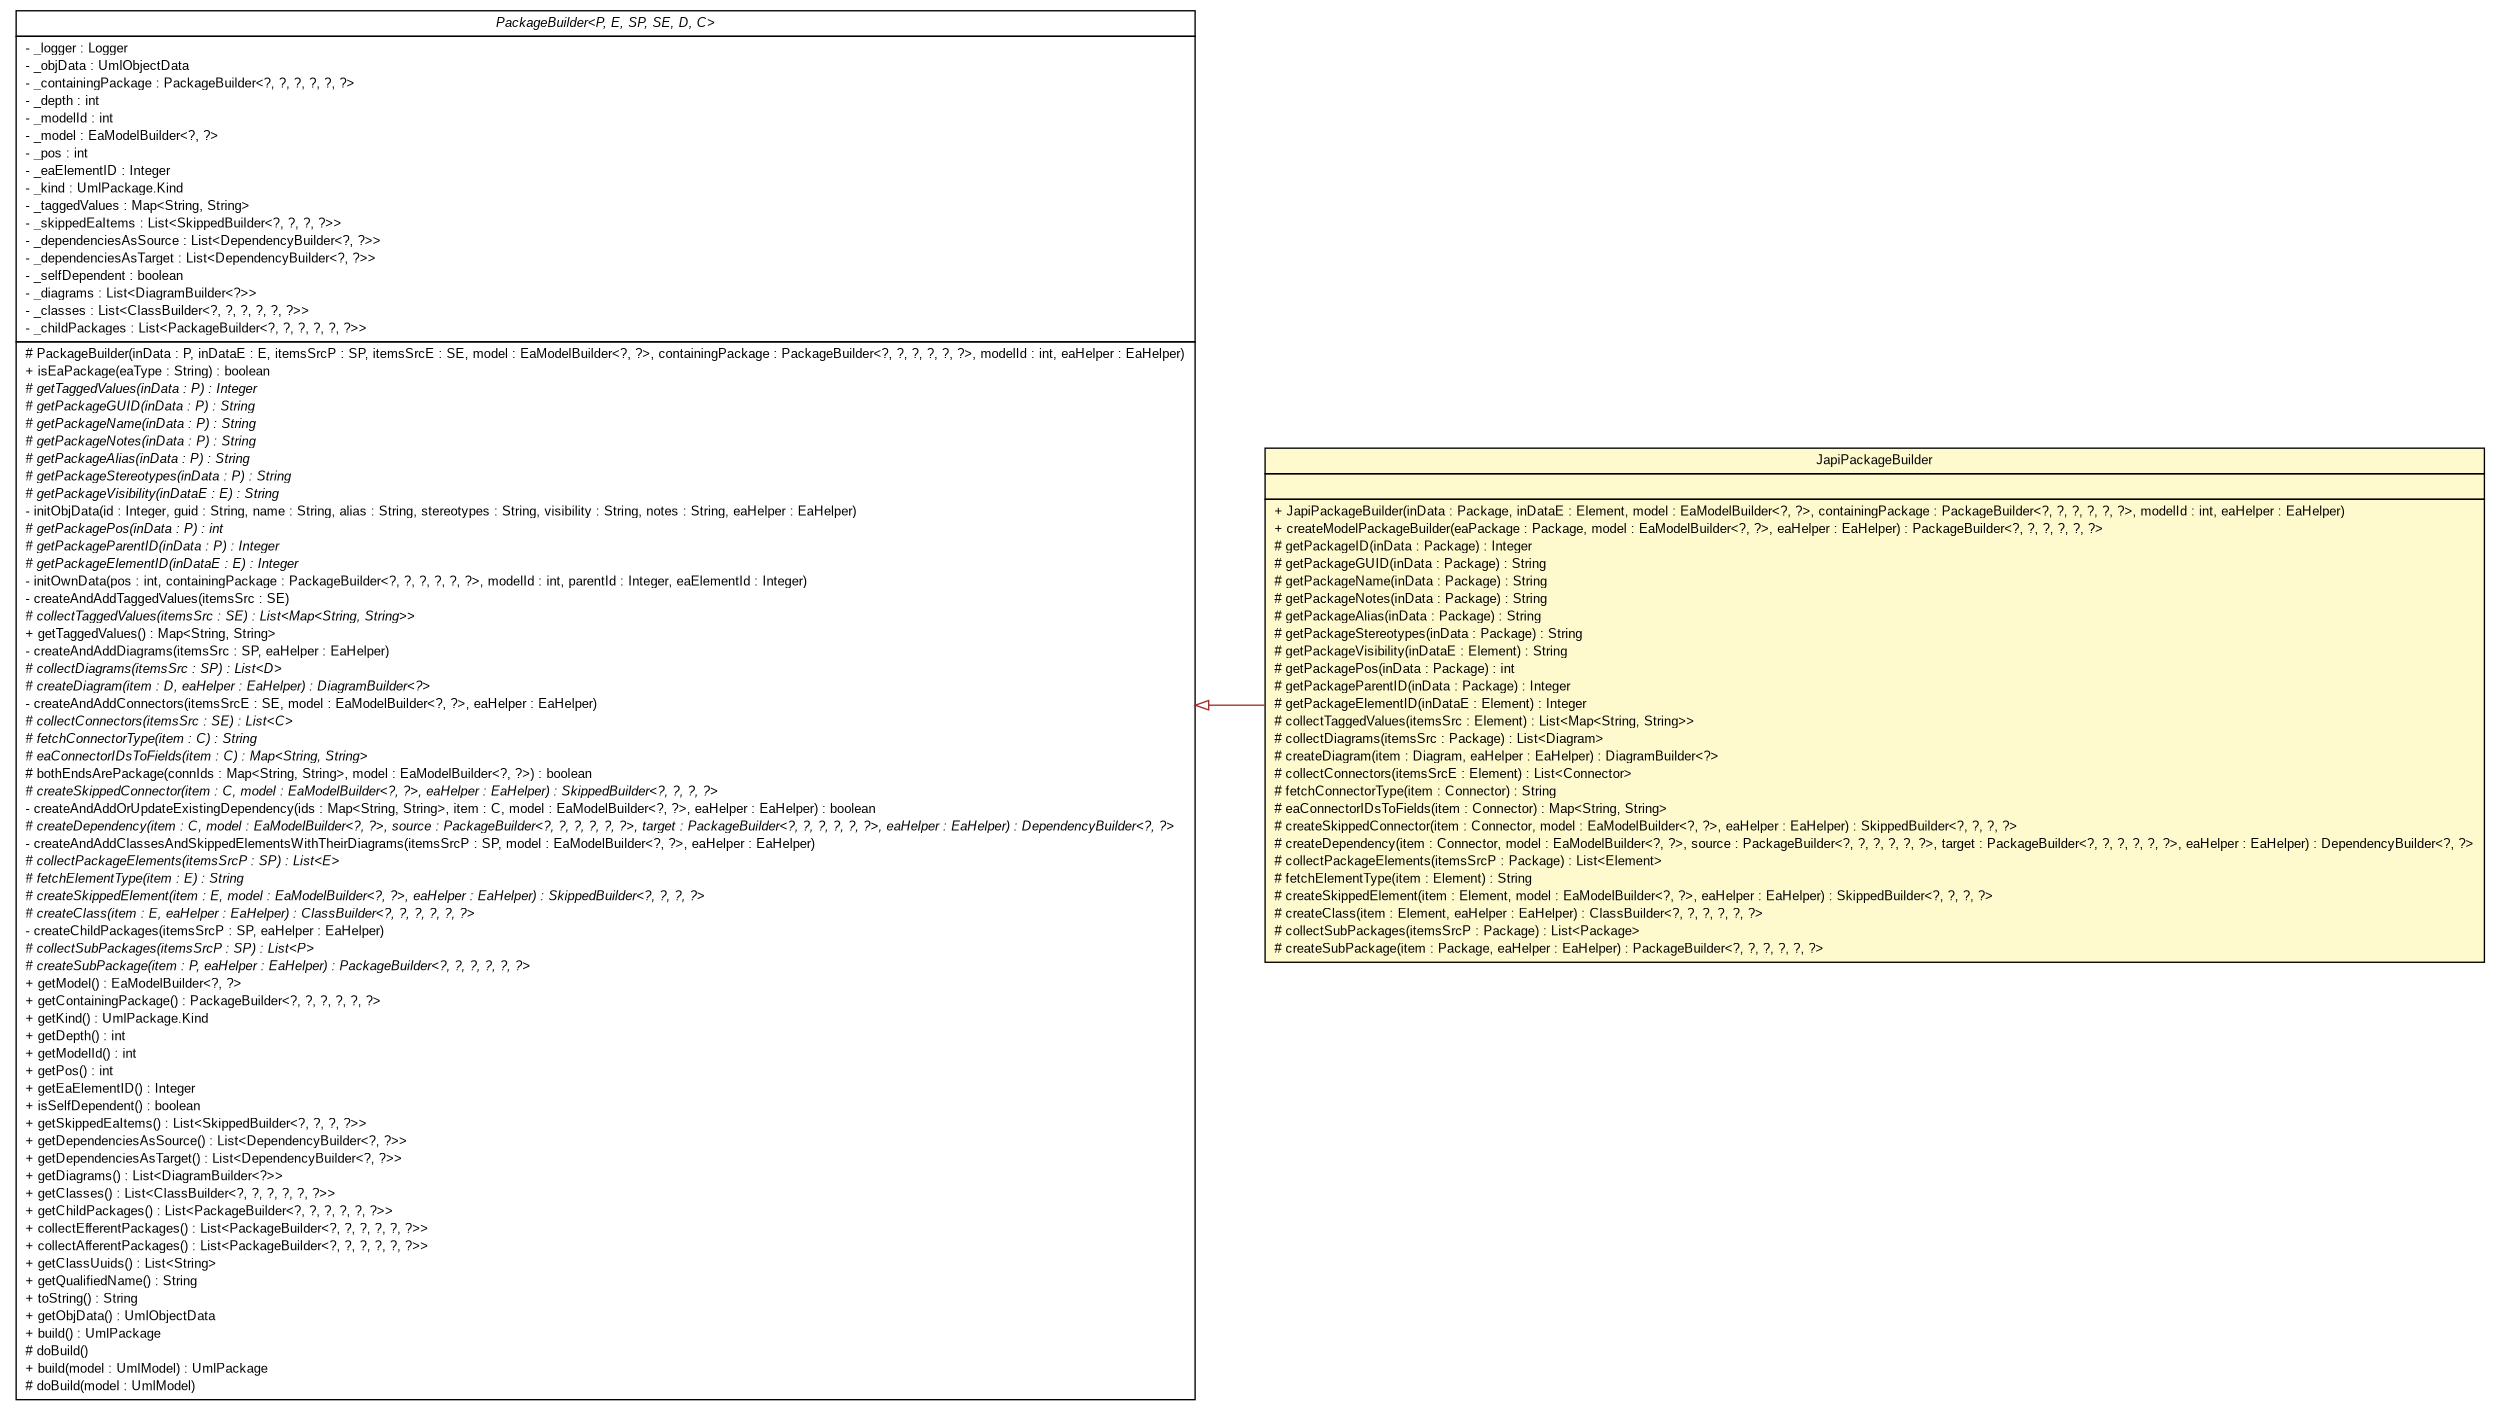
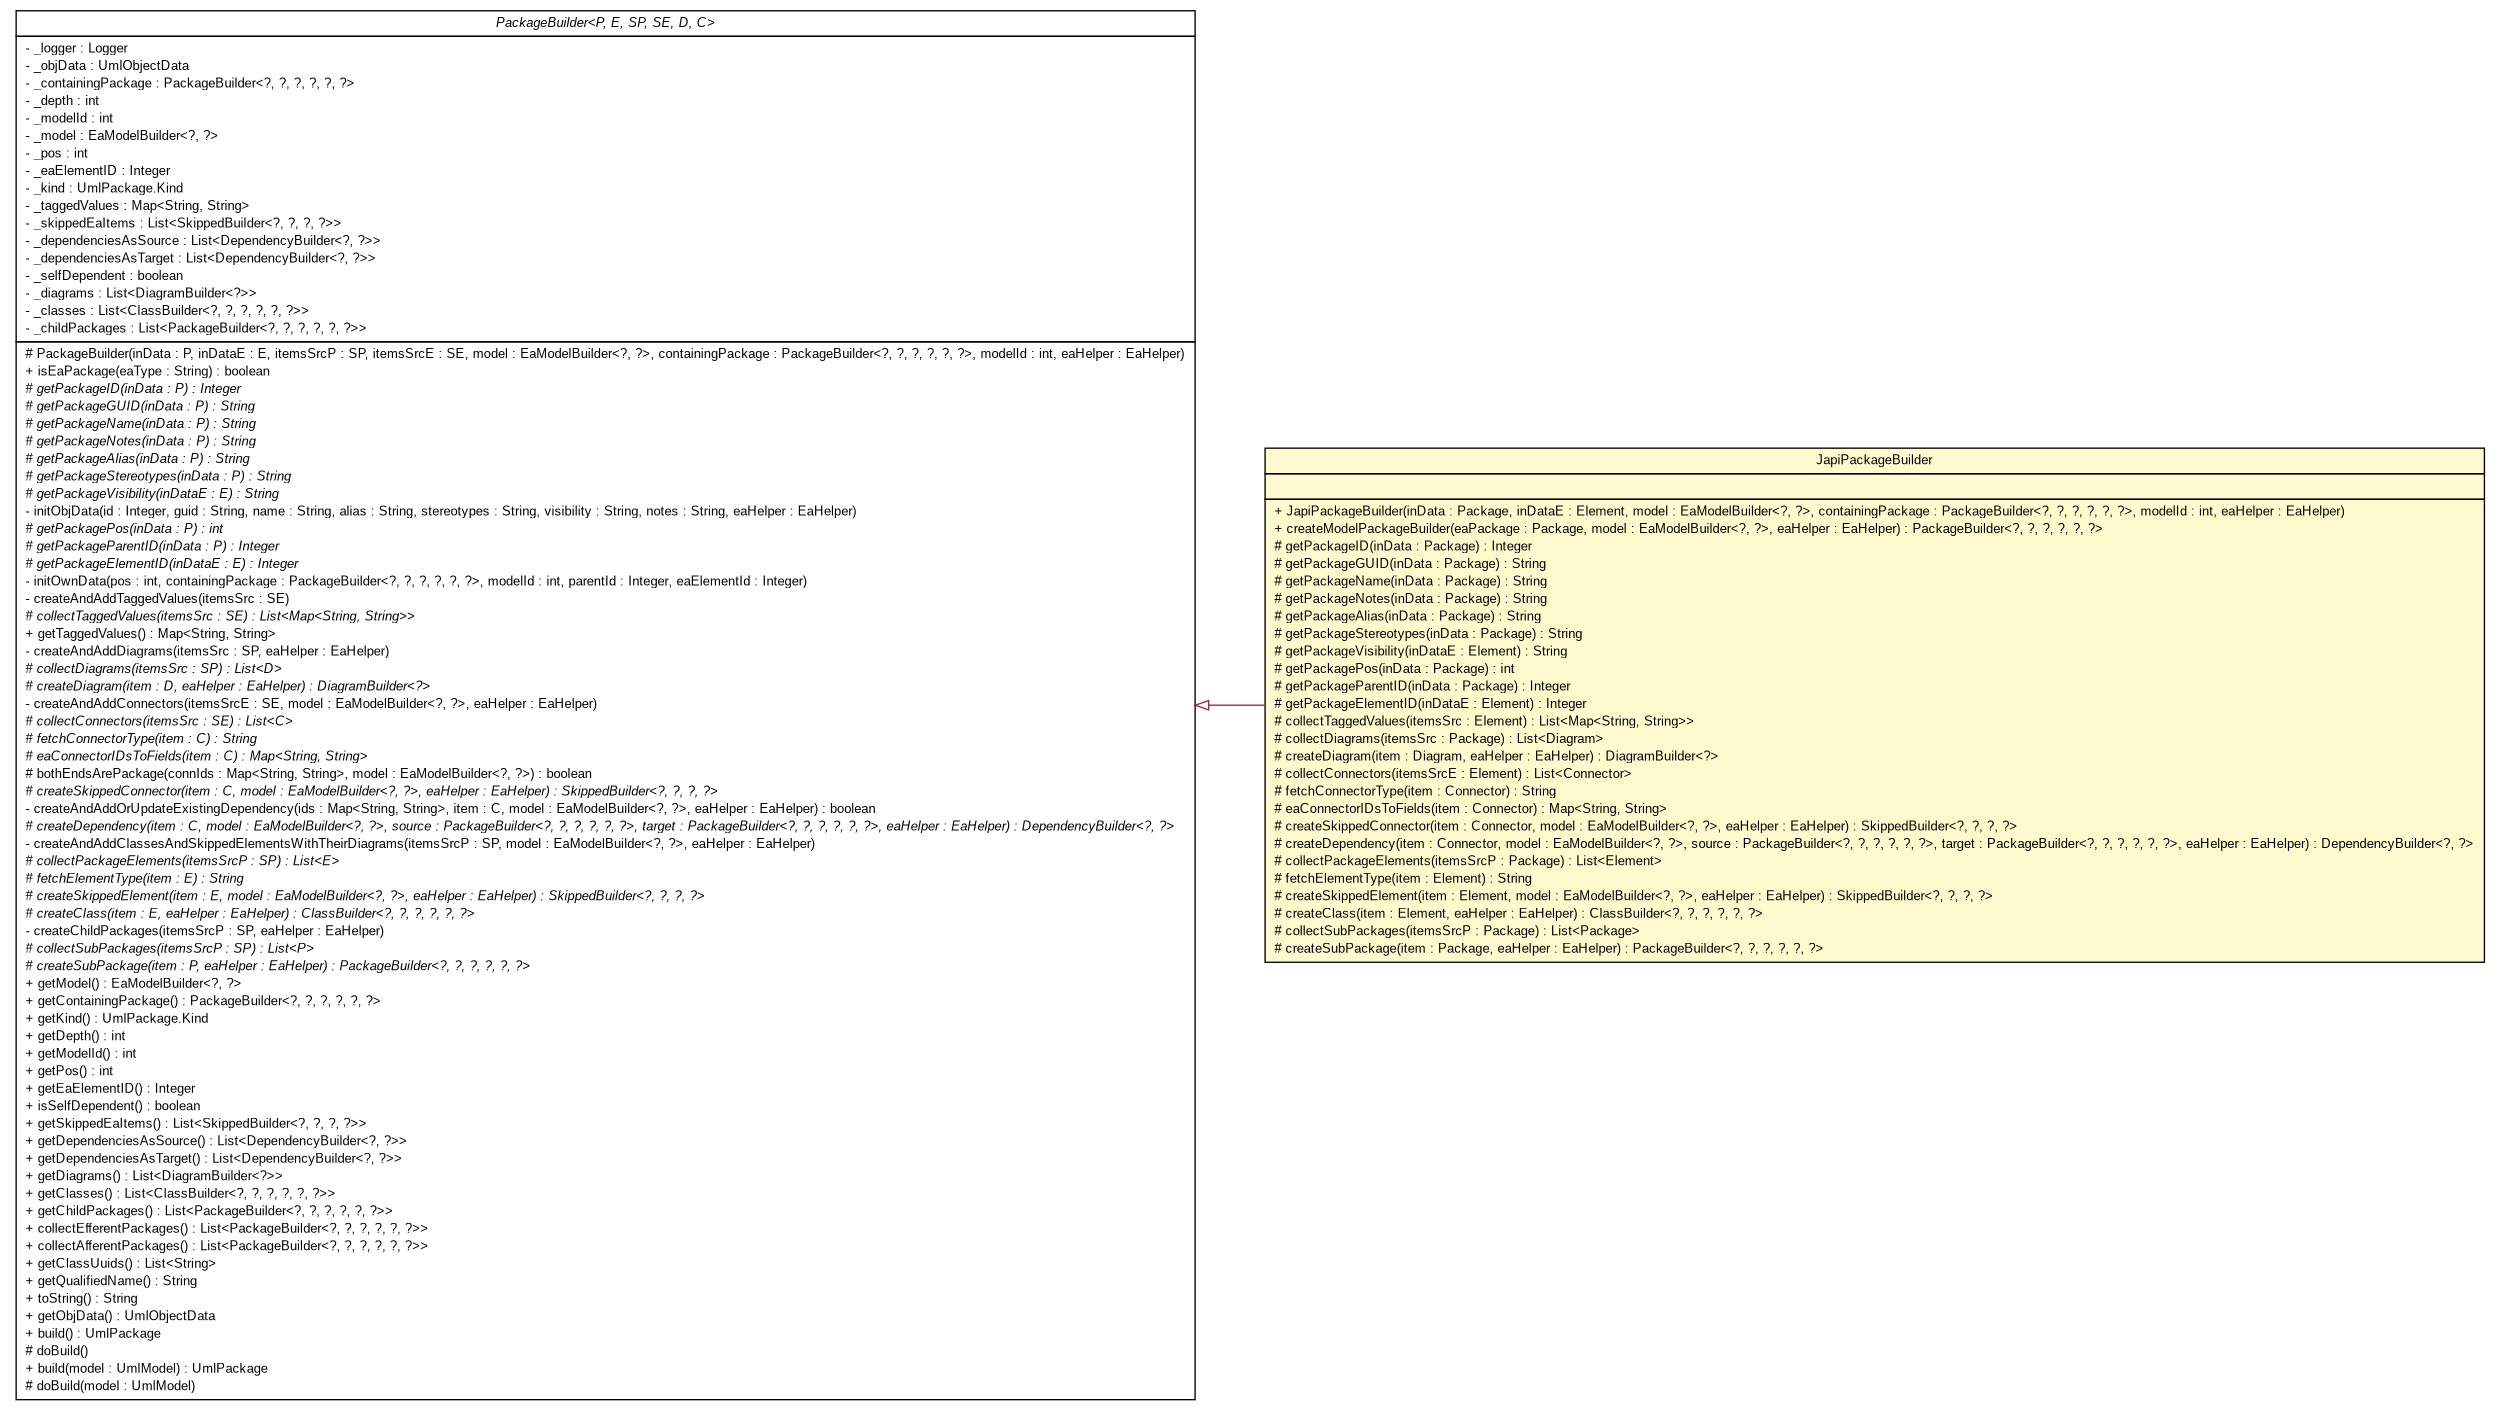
node "PackageBuilder<P, E, SP, SE, D, C>": text "# getTaggedValues(inData : P) : Integer" -> "# getPackageID(inData : P) : Integer"
